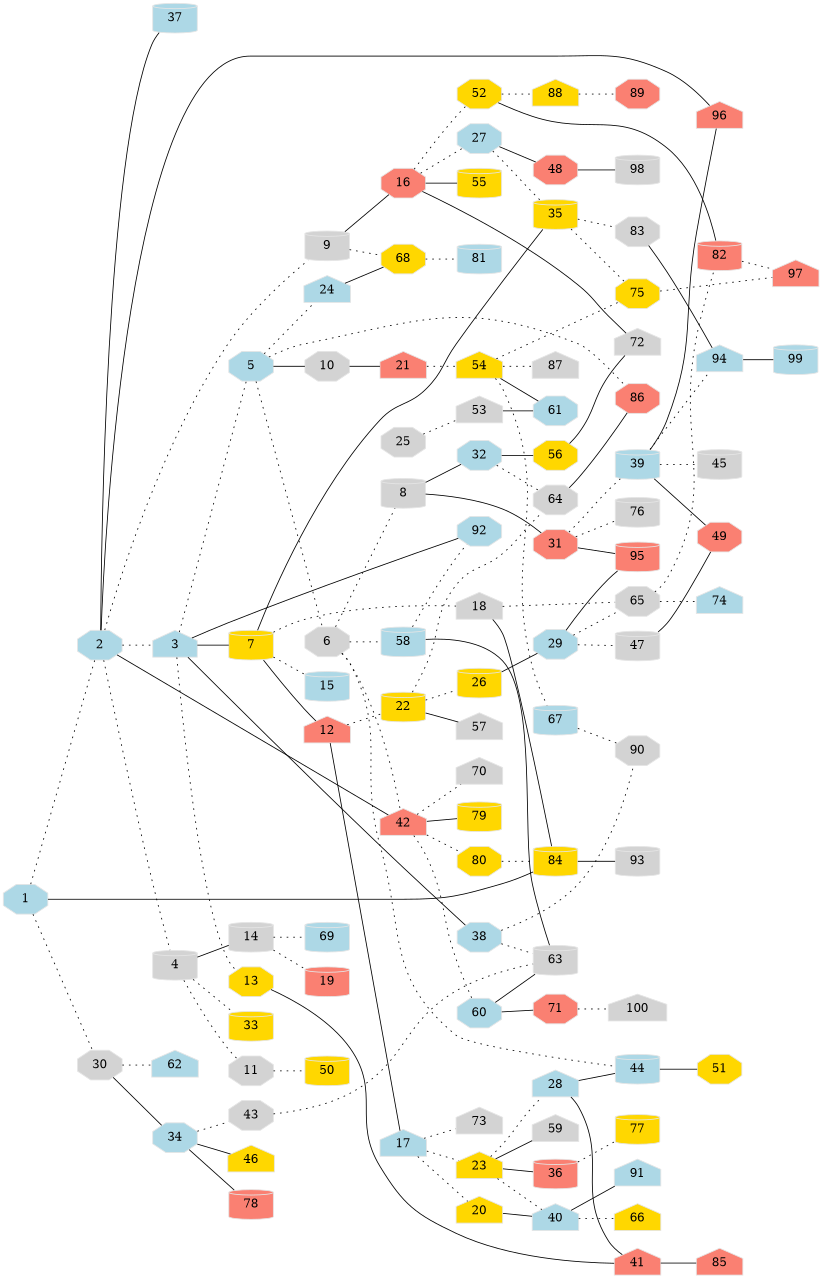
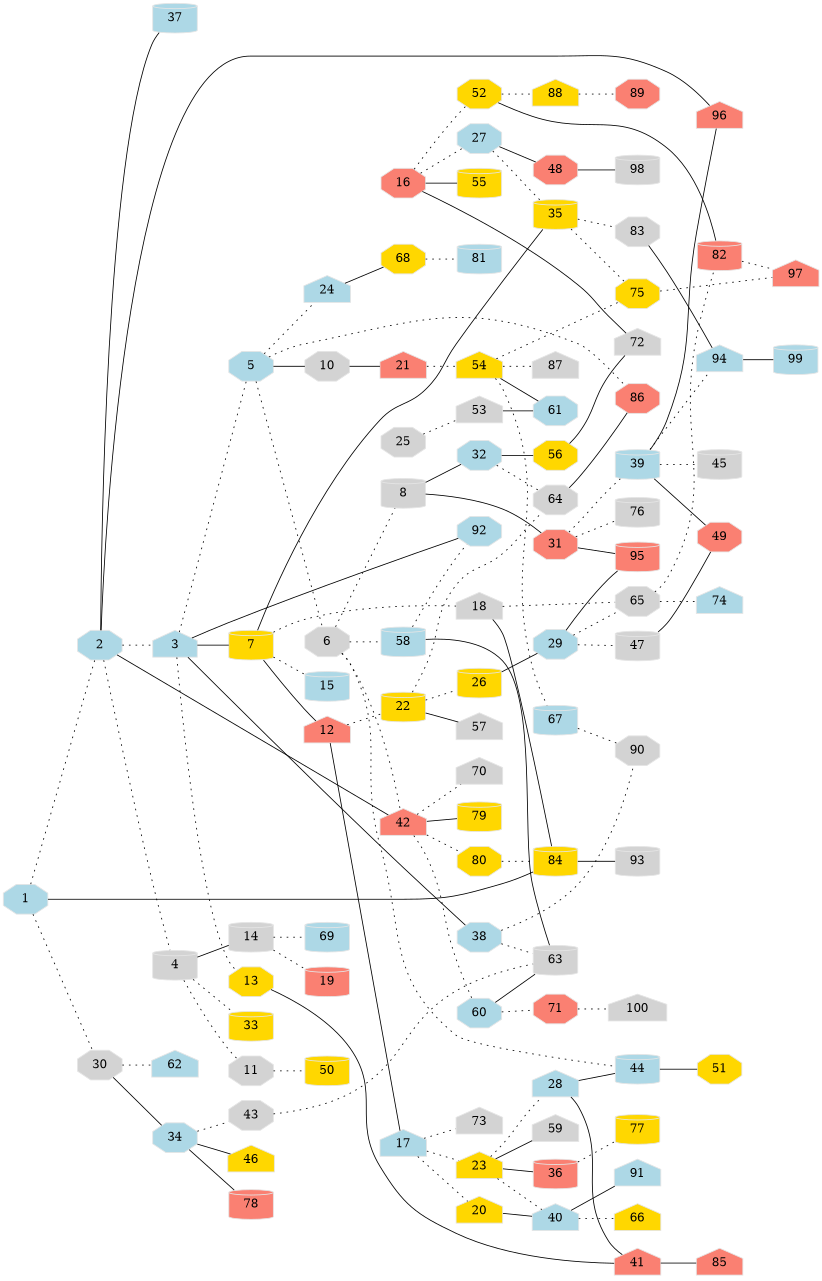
node "9": removed
edge "71" -- "60": style solid -> dotted
